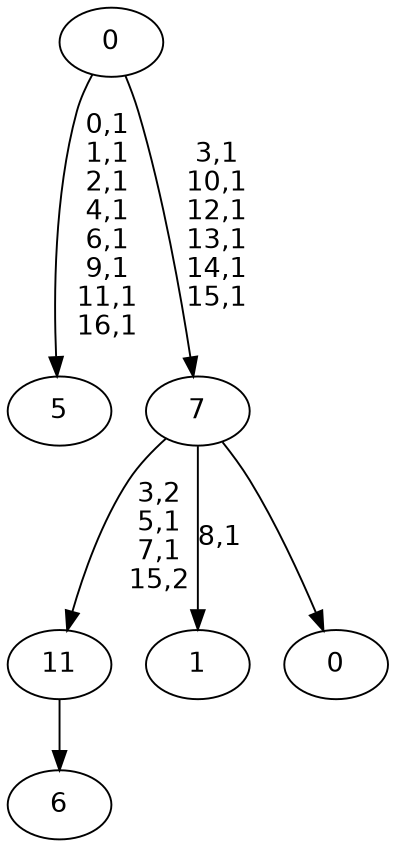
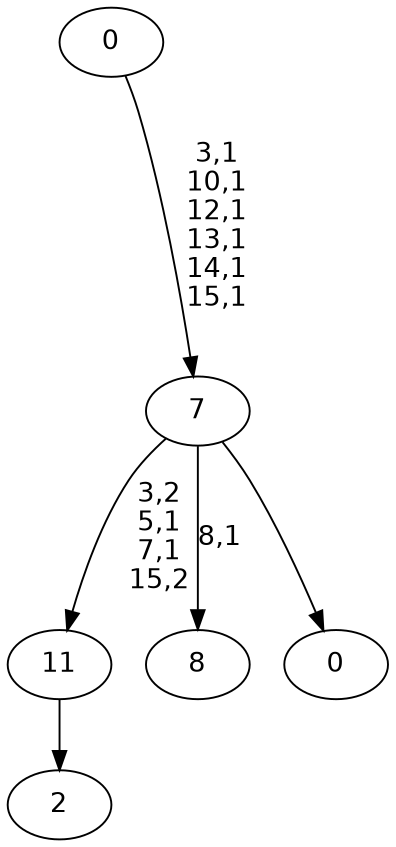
node "5": removed
node "1": label "1" -> "8"
node "6": label "6" -> "2"
